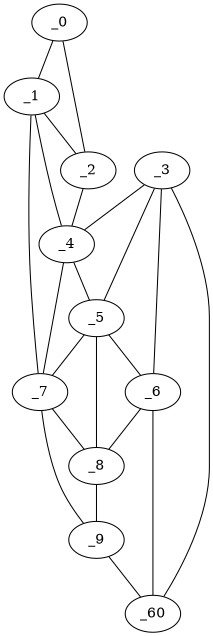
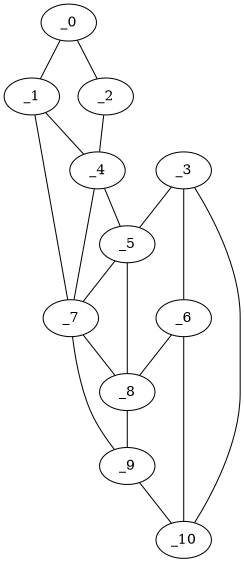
edge "_1" -- "_2": removed
edge "_3" -- "_4": removed
edge "_5" -- "_6": removed
node "_60": label "_60" -> "_10"
